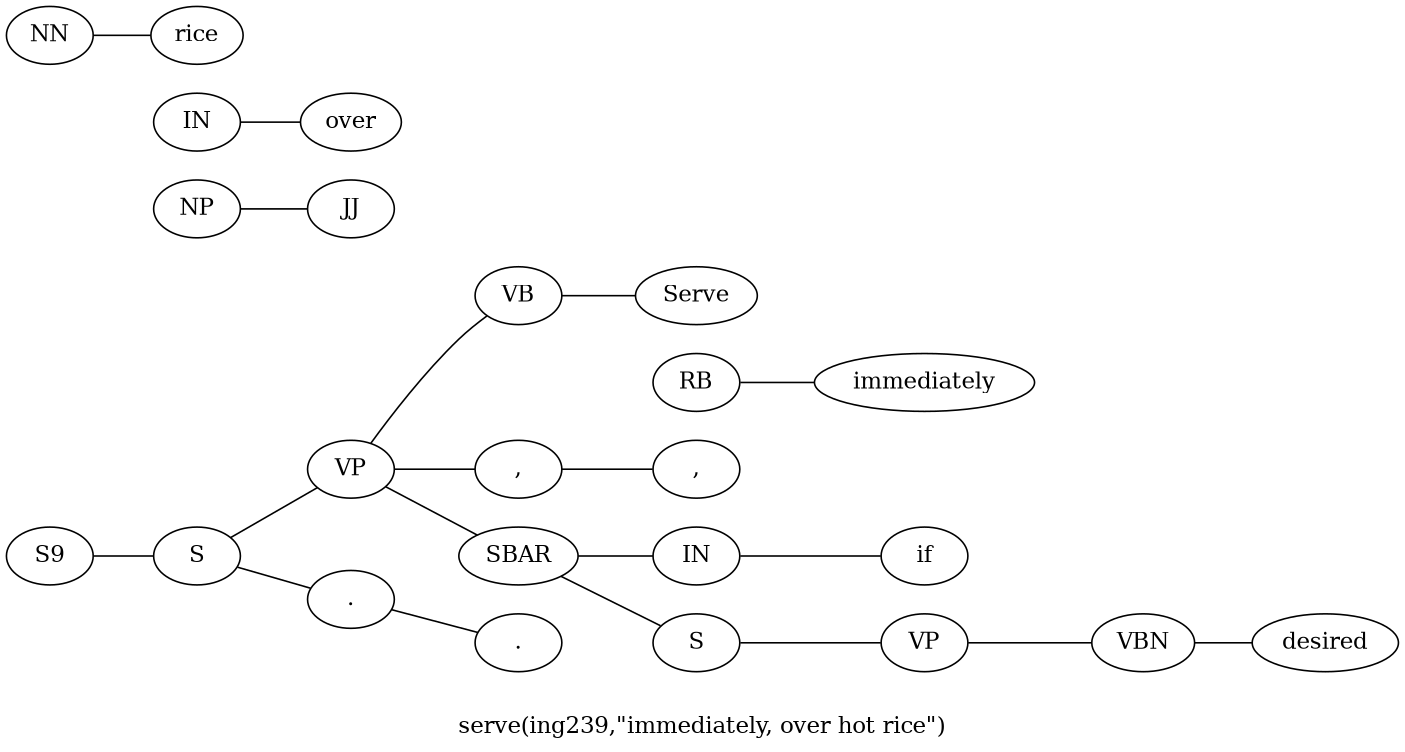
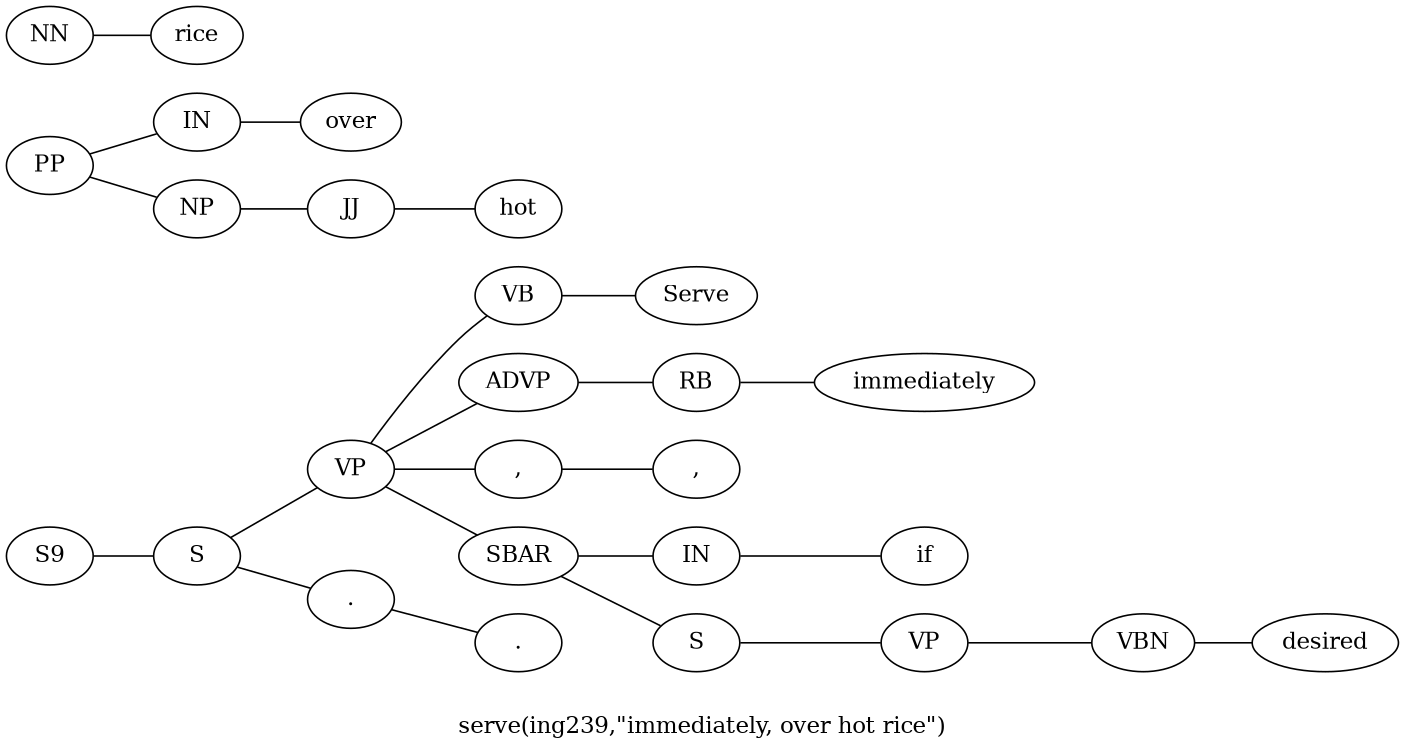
node "PP": added
node "hot": added
node "ADVP": added
